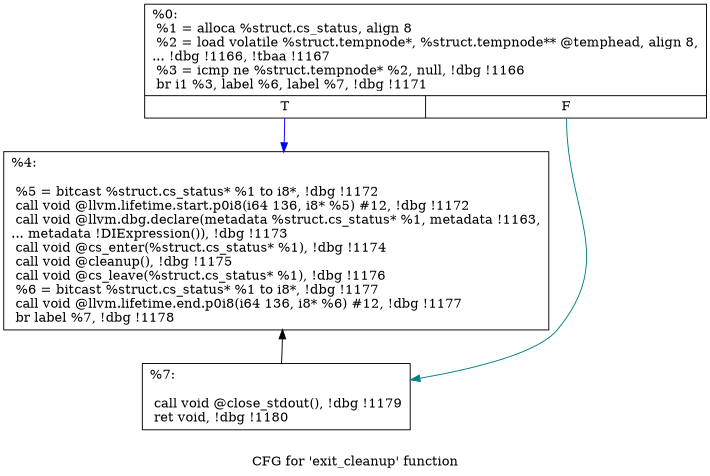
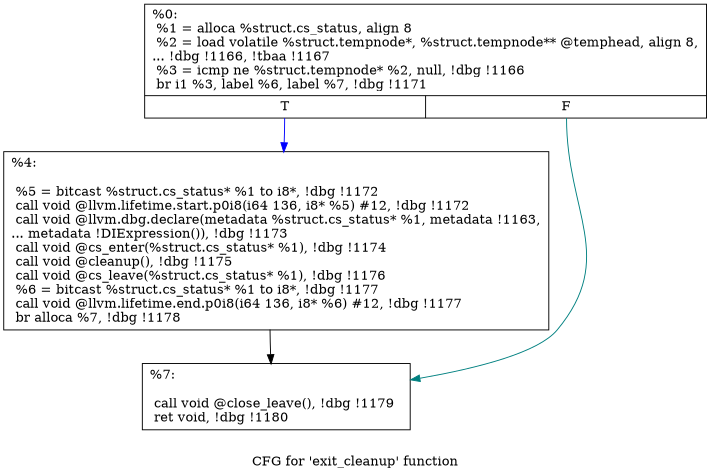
node "%4:": text "br label %7, !dbg !1178" -> "br alloca %7, !dbg !1178"
edge "%7:" -> "%4:": reversed
node "%7:": text "call void @close_stdout(), !dbg !1179" -> "call void @close_leave(), !dbg !1179"
